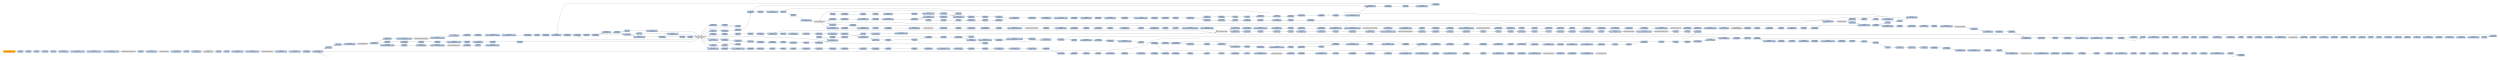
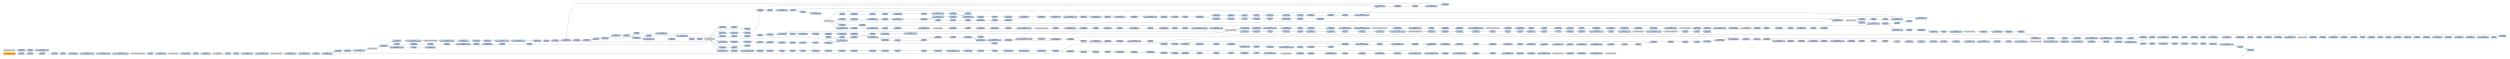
node "0x004031c3 call GetTempPathA@kernel32.dll": removed
